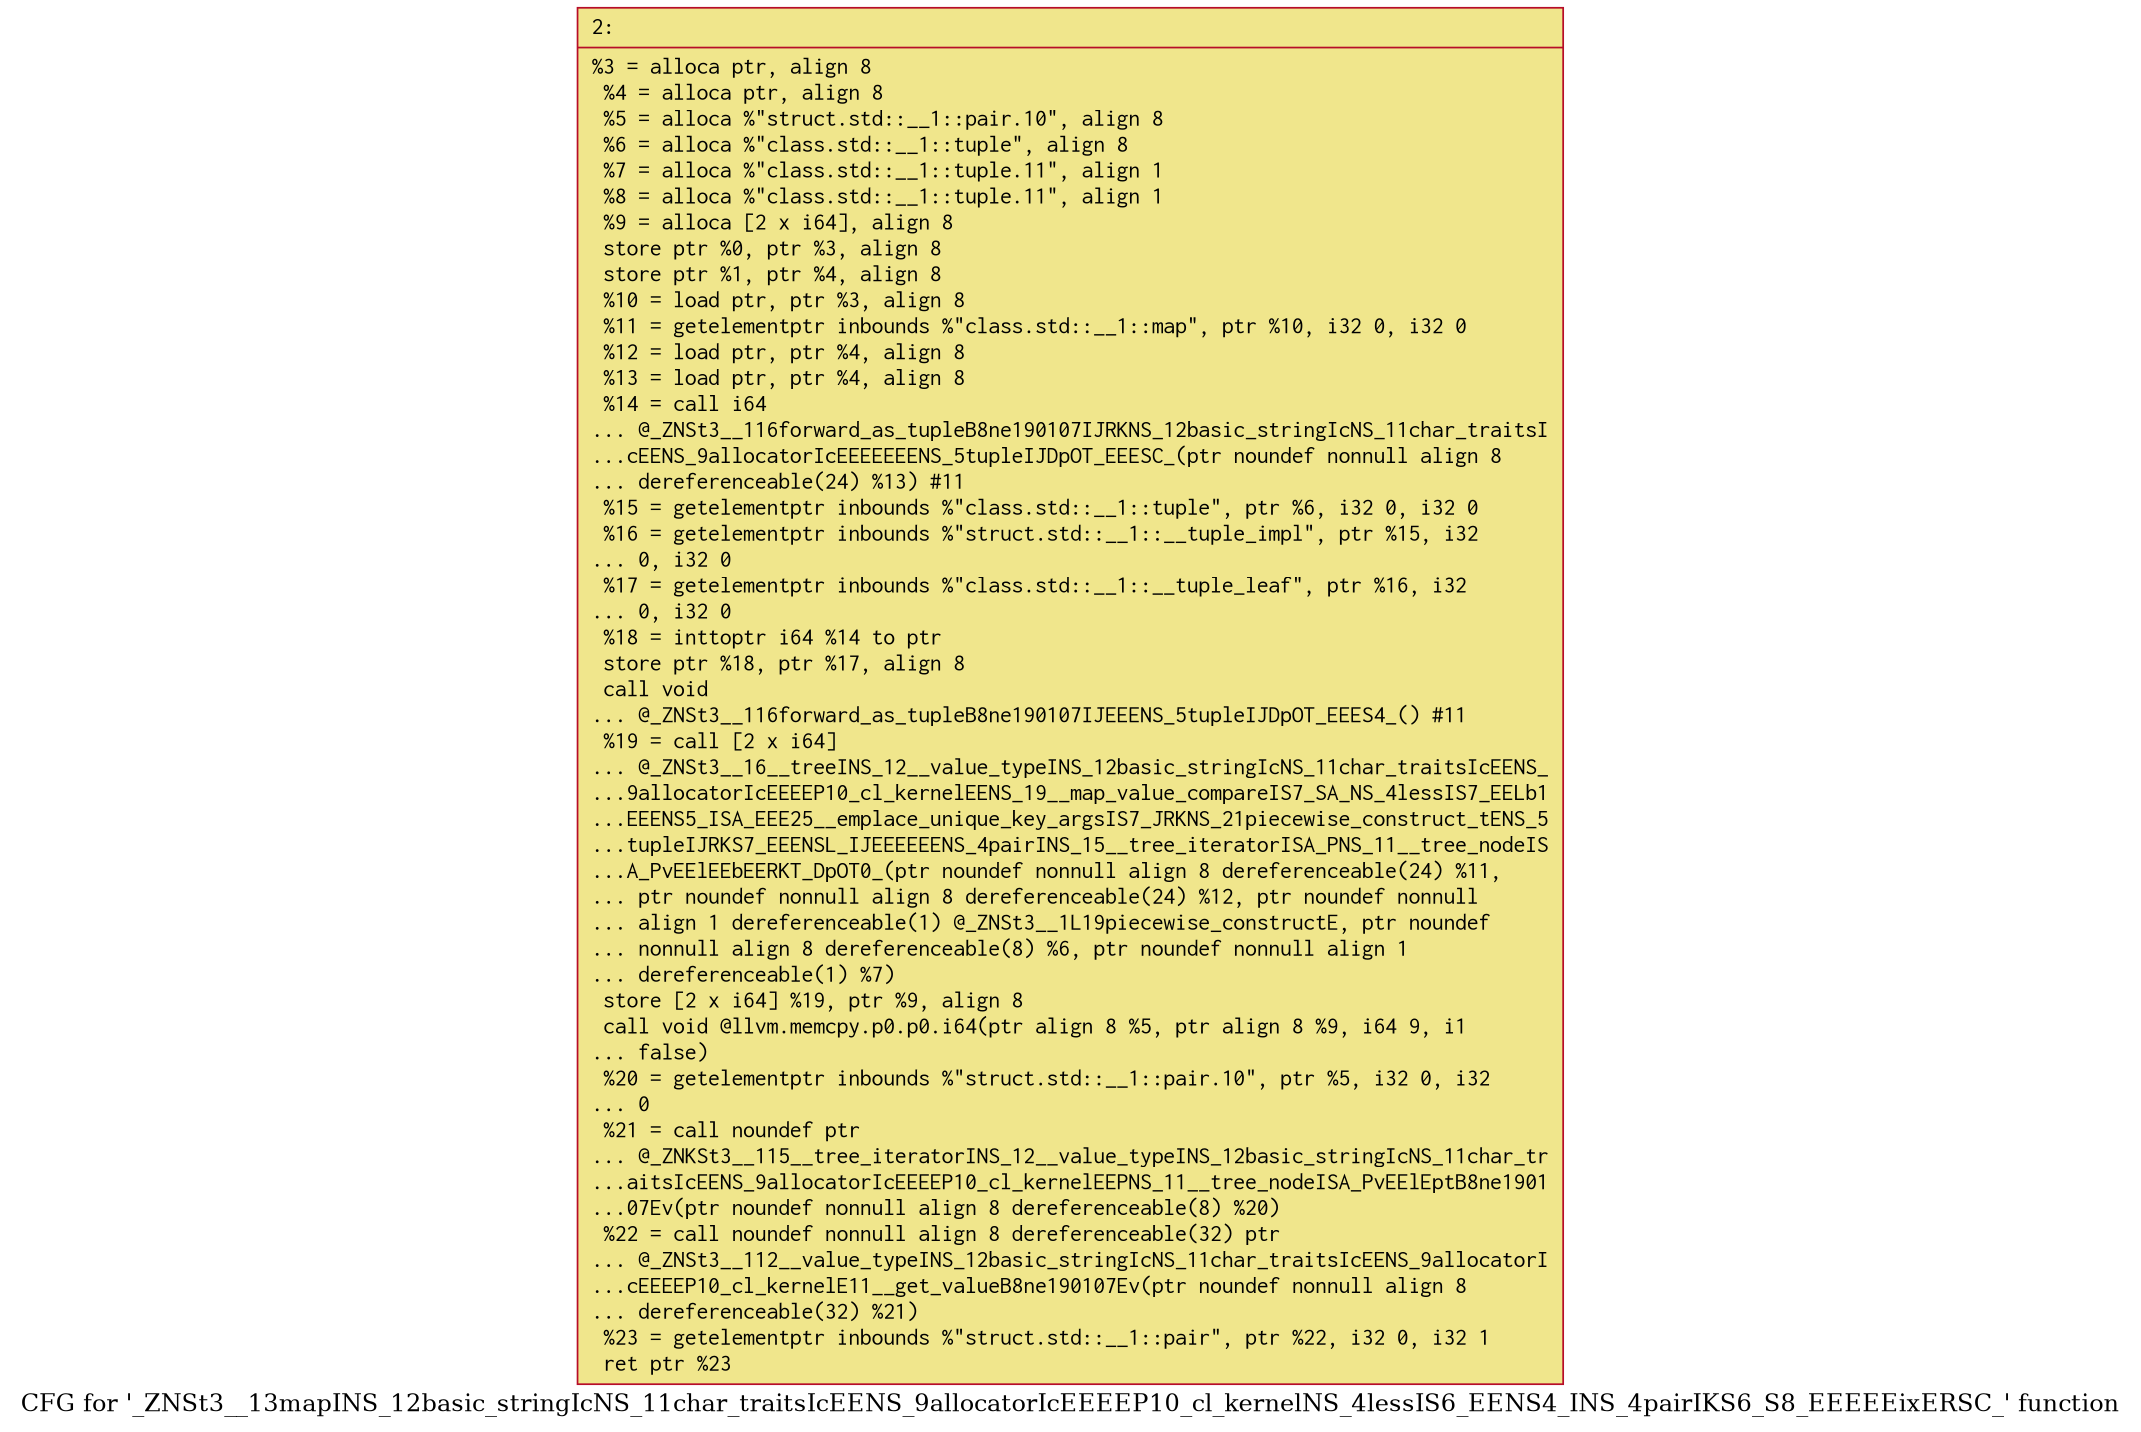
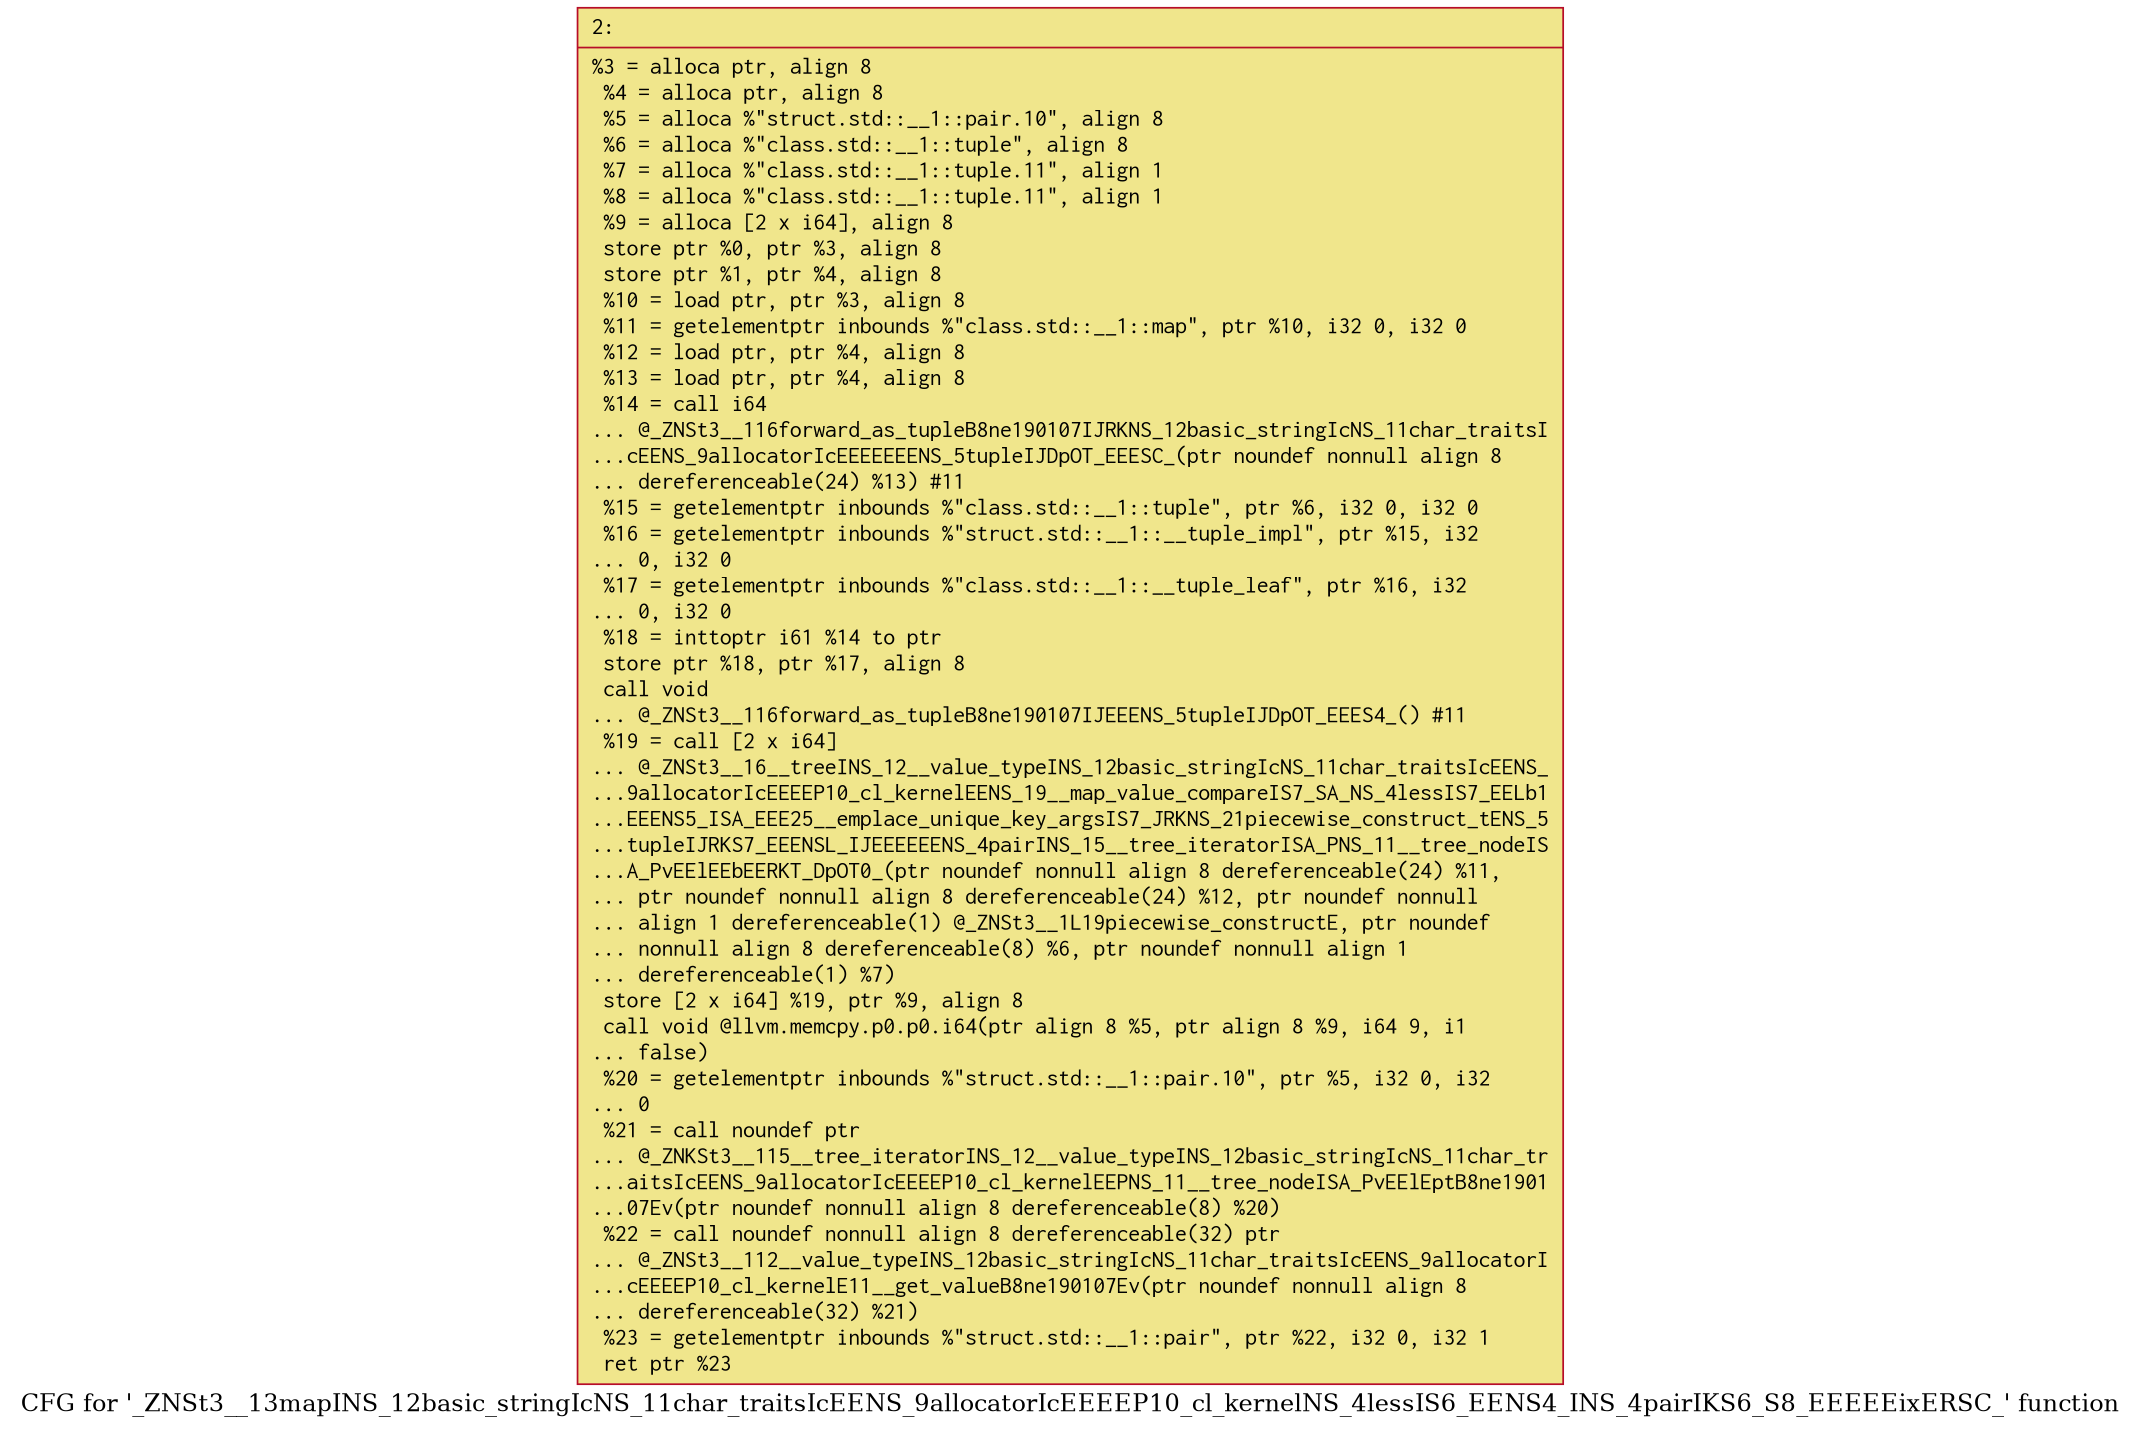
node "2:": text "%18 = inttoptr i64 %14 to ptr" -> "%18 = inttoptr i61 %14 to ptr"
